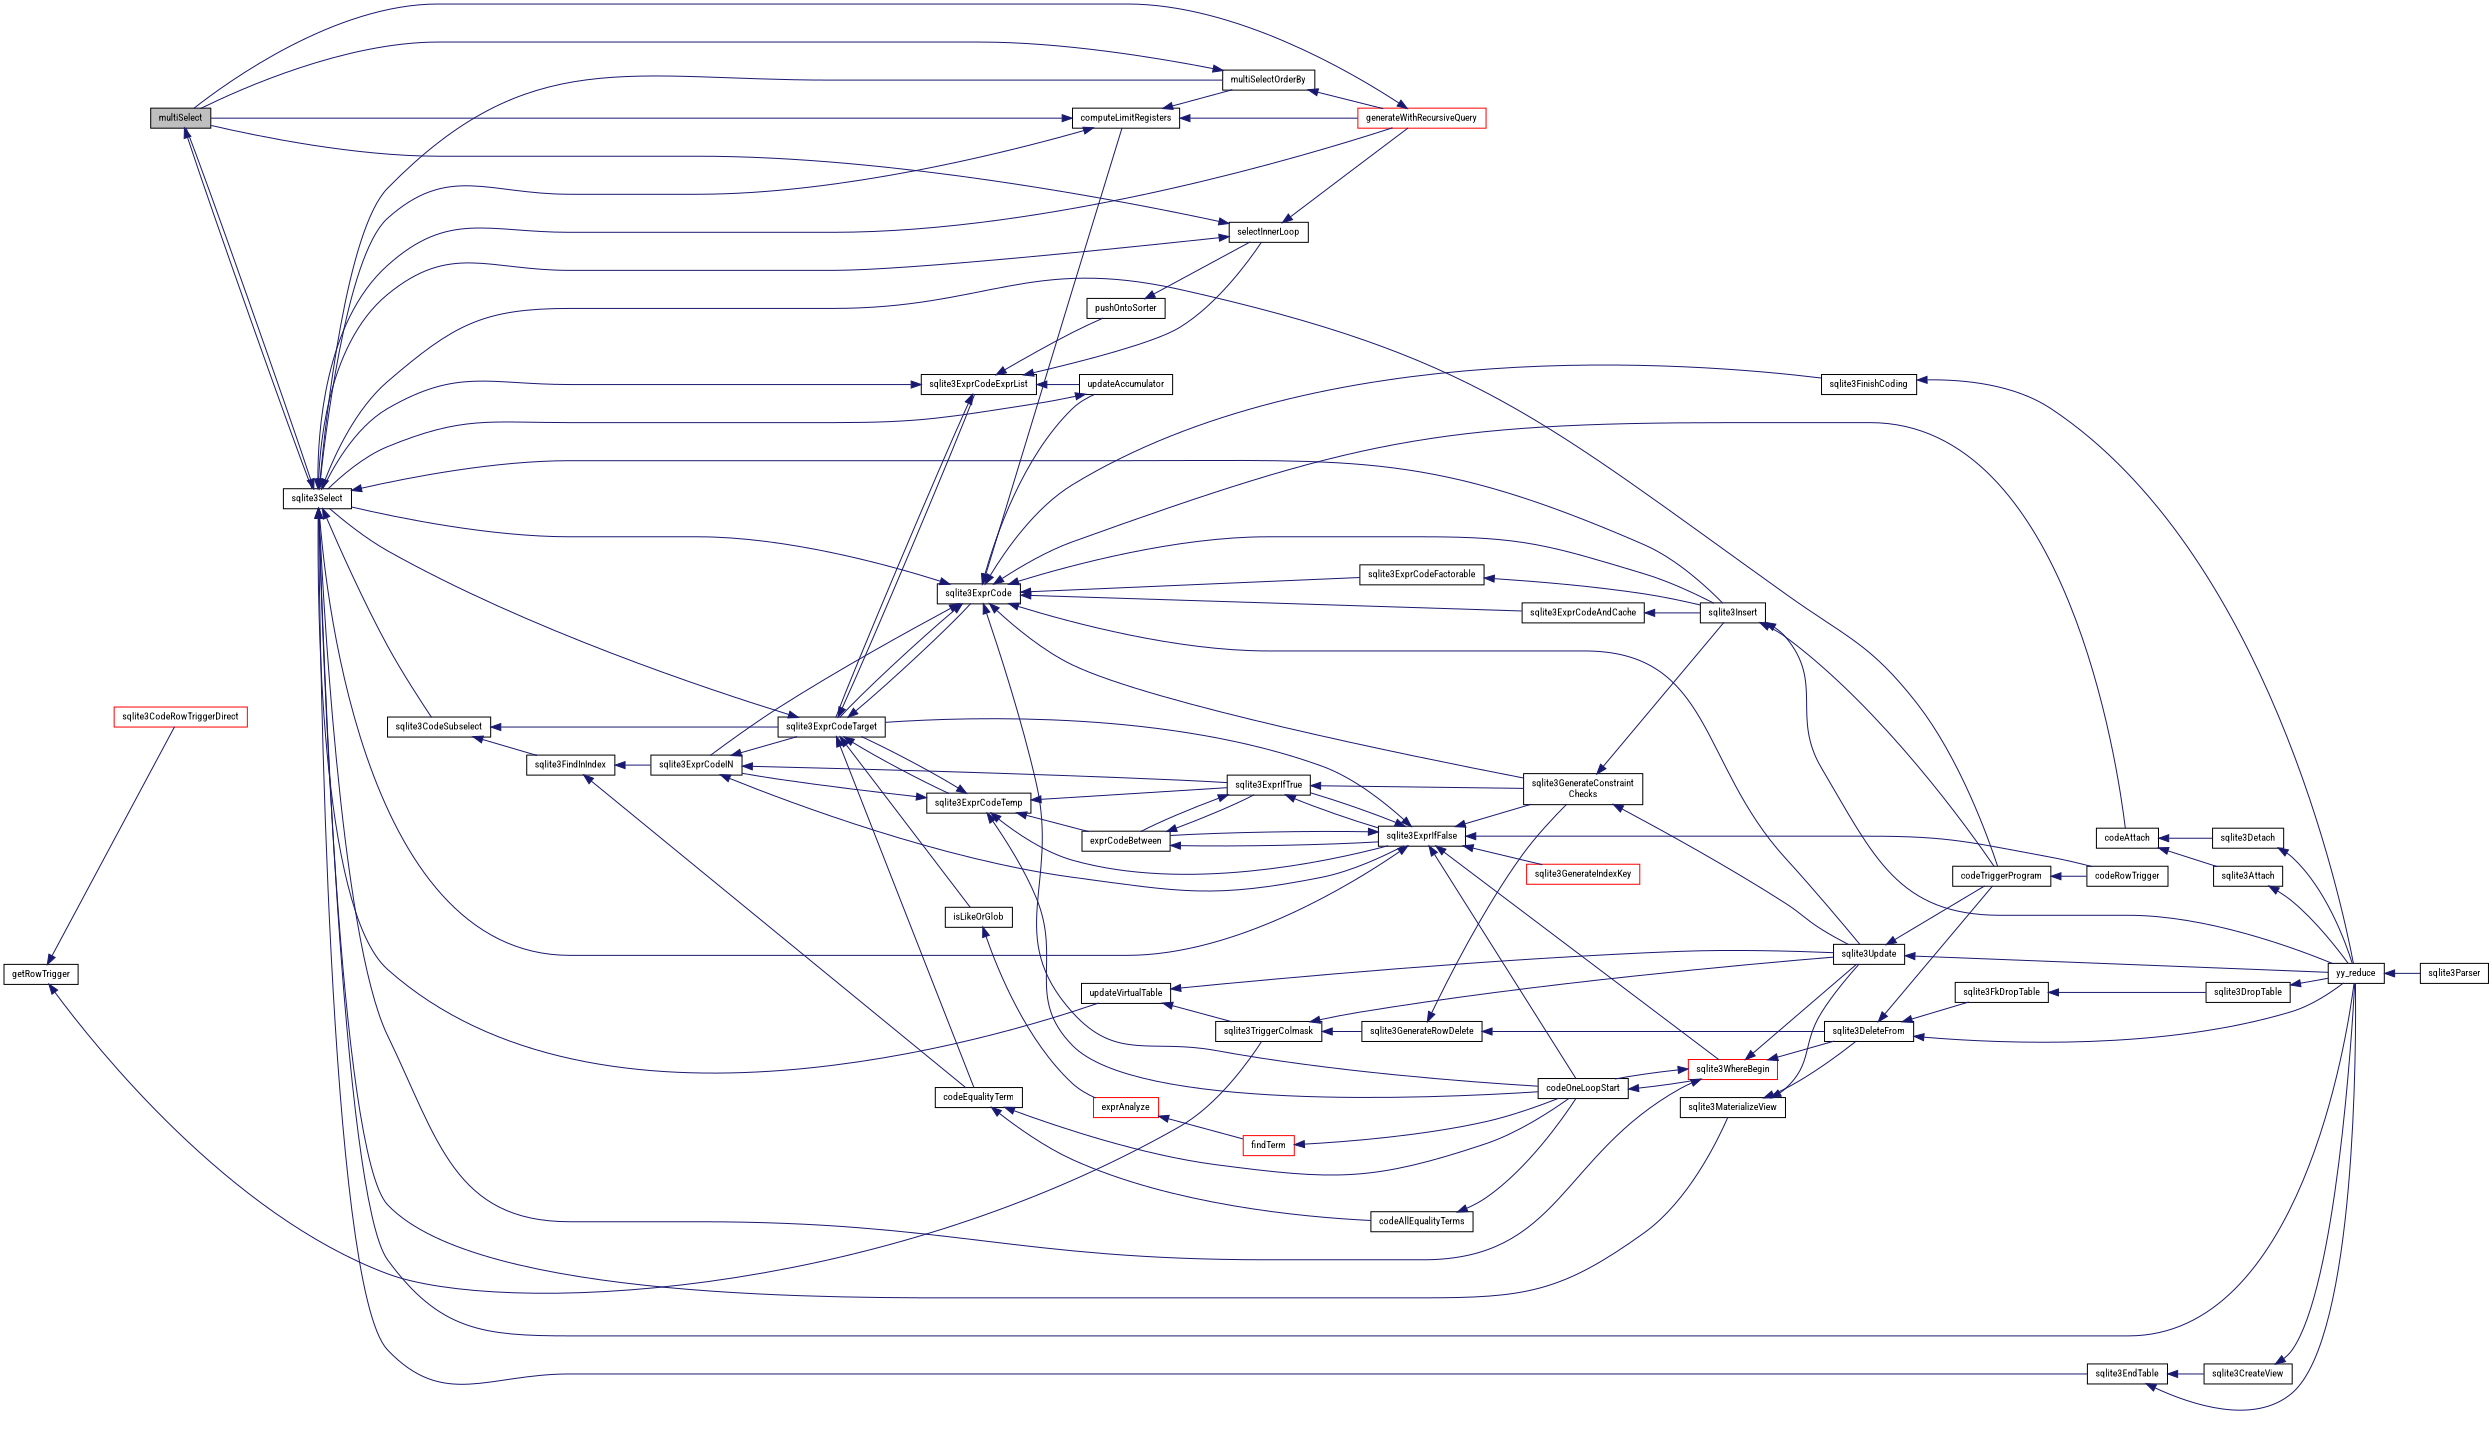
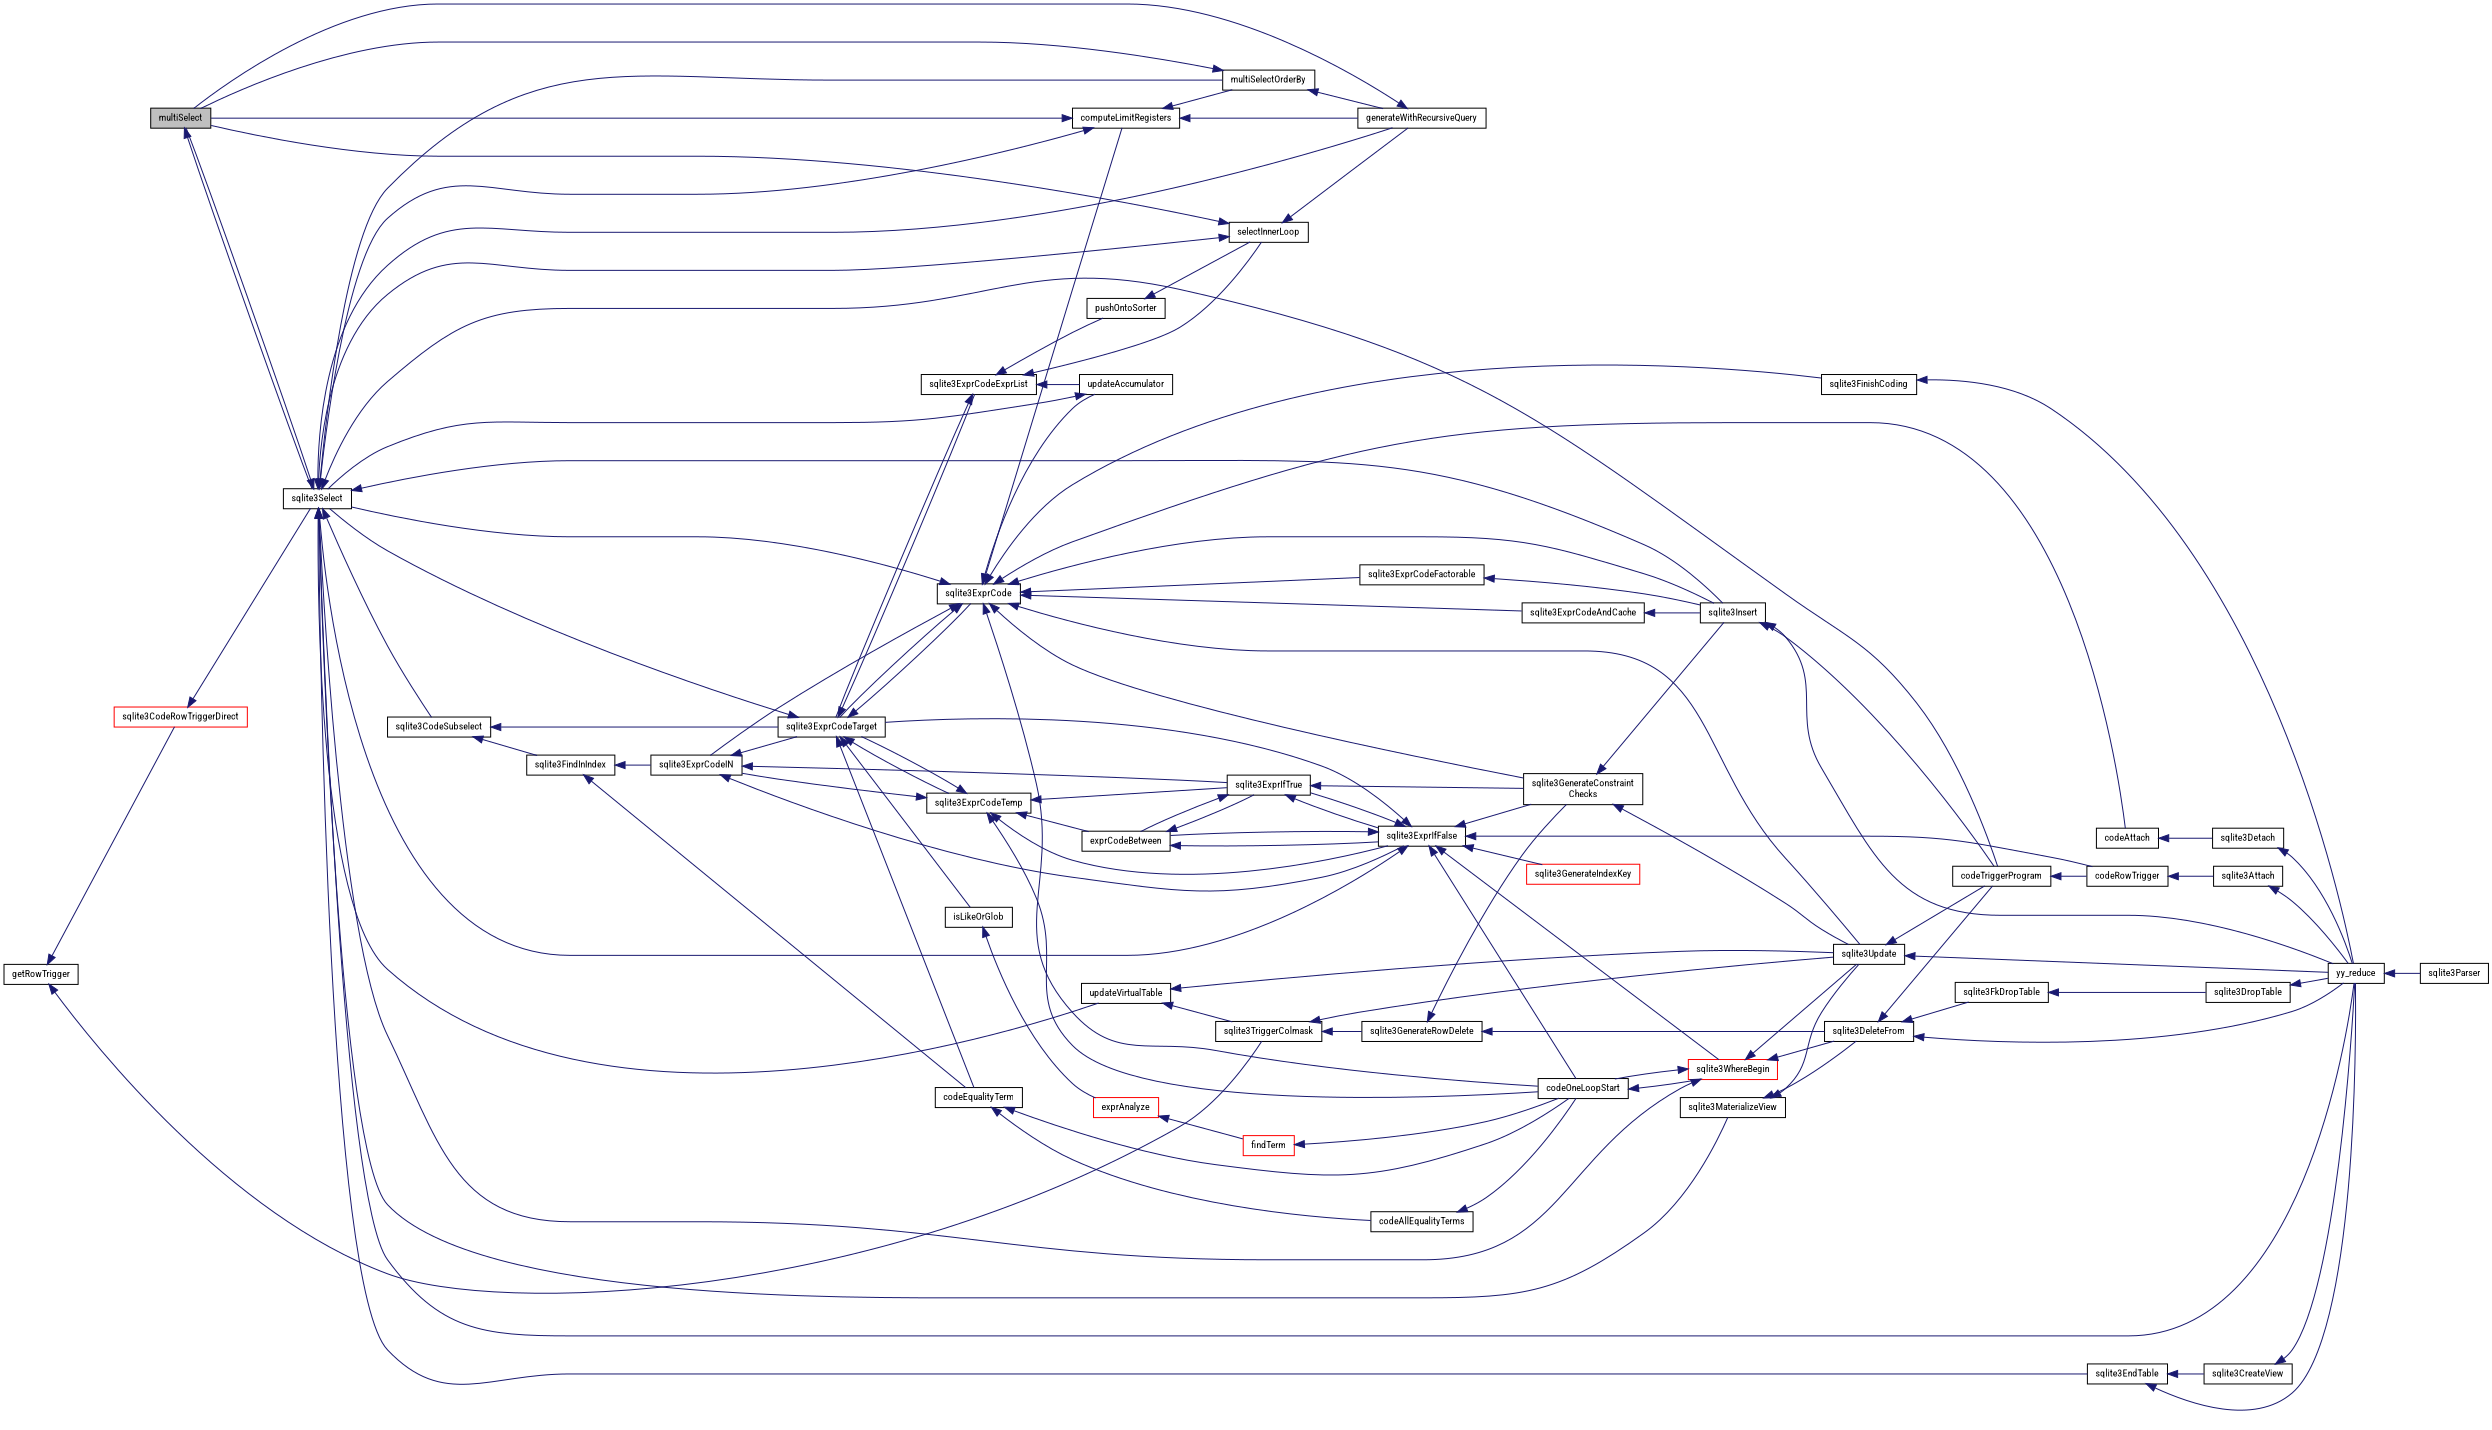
node "generateWithRecursiveQuery": color red -> black
edge "sqlite3Select" -> "sqlite3ExprCodeExprList": now "sqlite3Select" -> "sqlite3CodeRowTriggerDirect"
edge "sqlite3Attach" -> "codeAttach": now "sqlite3Attach" -> "codeRowTrigger"
